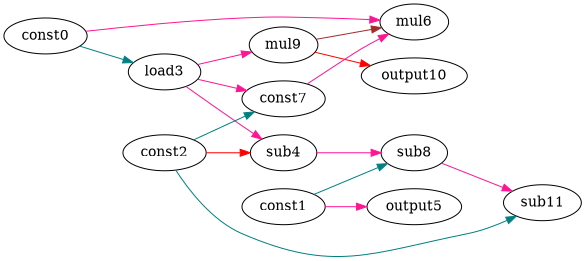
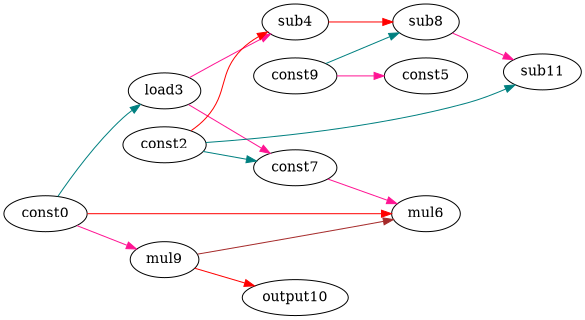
edge "const0" -> "mul6": color deeppink -> red
edge "load3" -> "mul9": now "const0" -> "mul9"
edge "sub4" -> "sub8": color deeppink -> red
node "const1": label "const1" -> "const9"
node "output5": label "output5" -> "const5"
